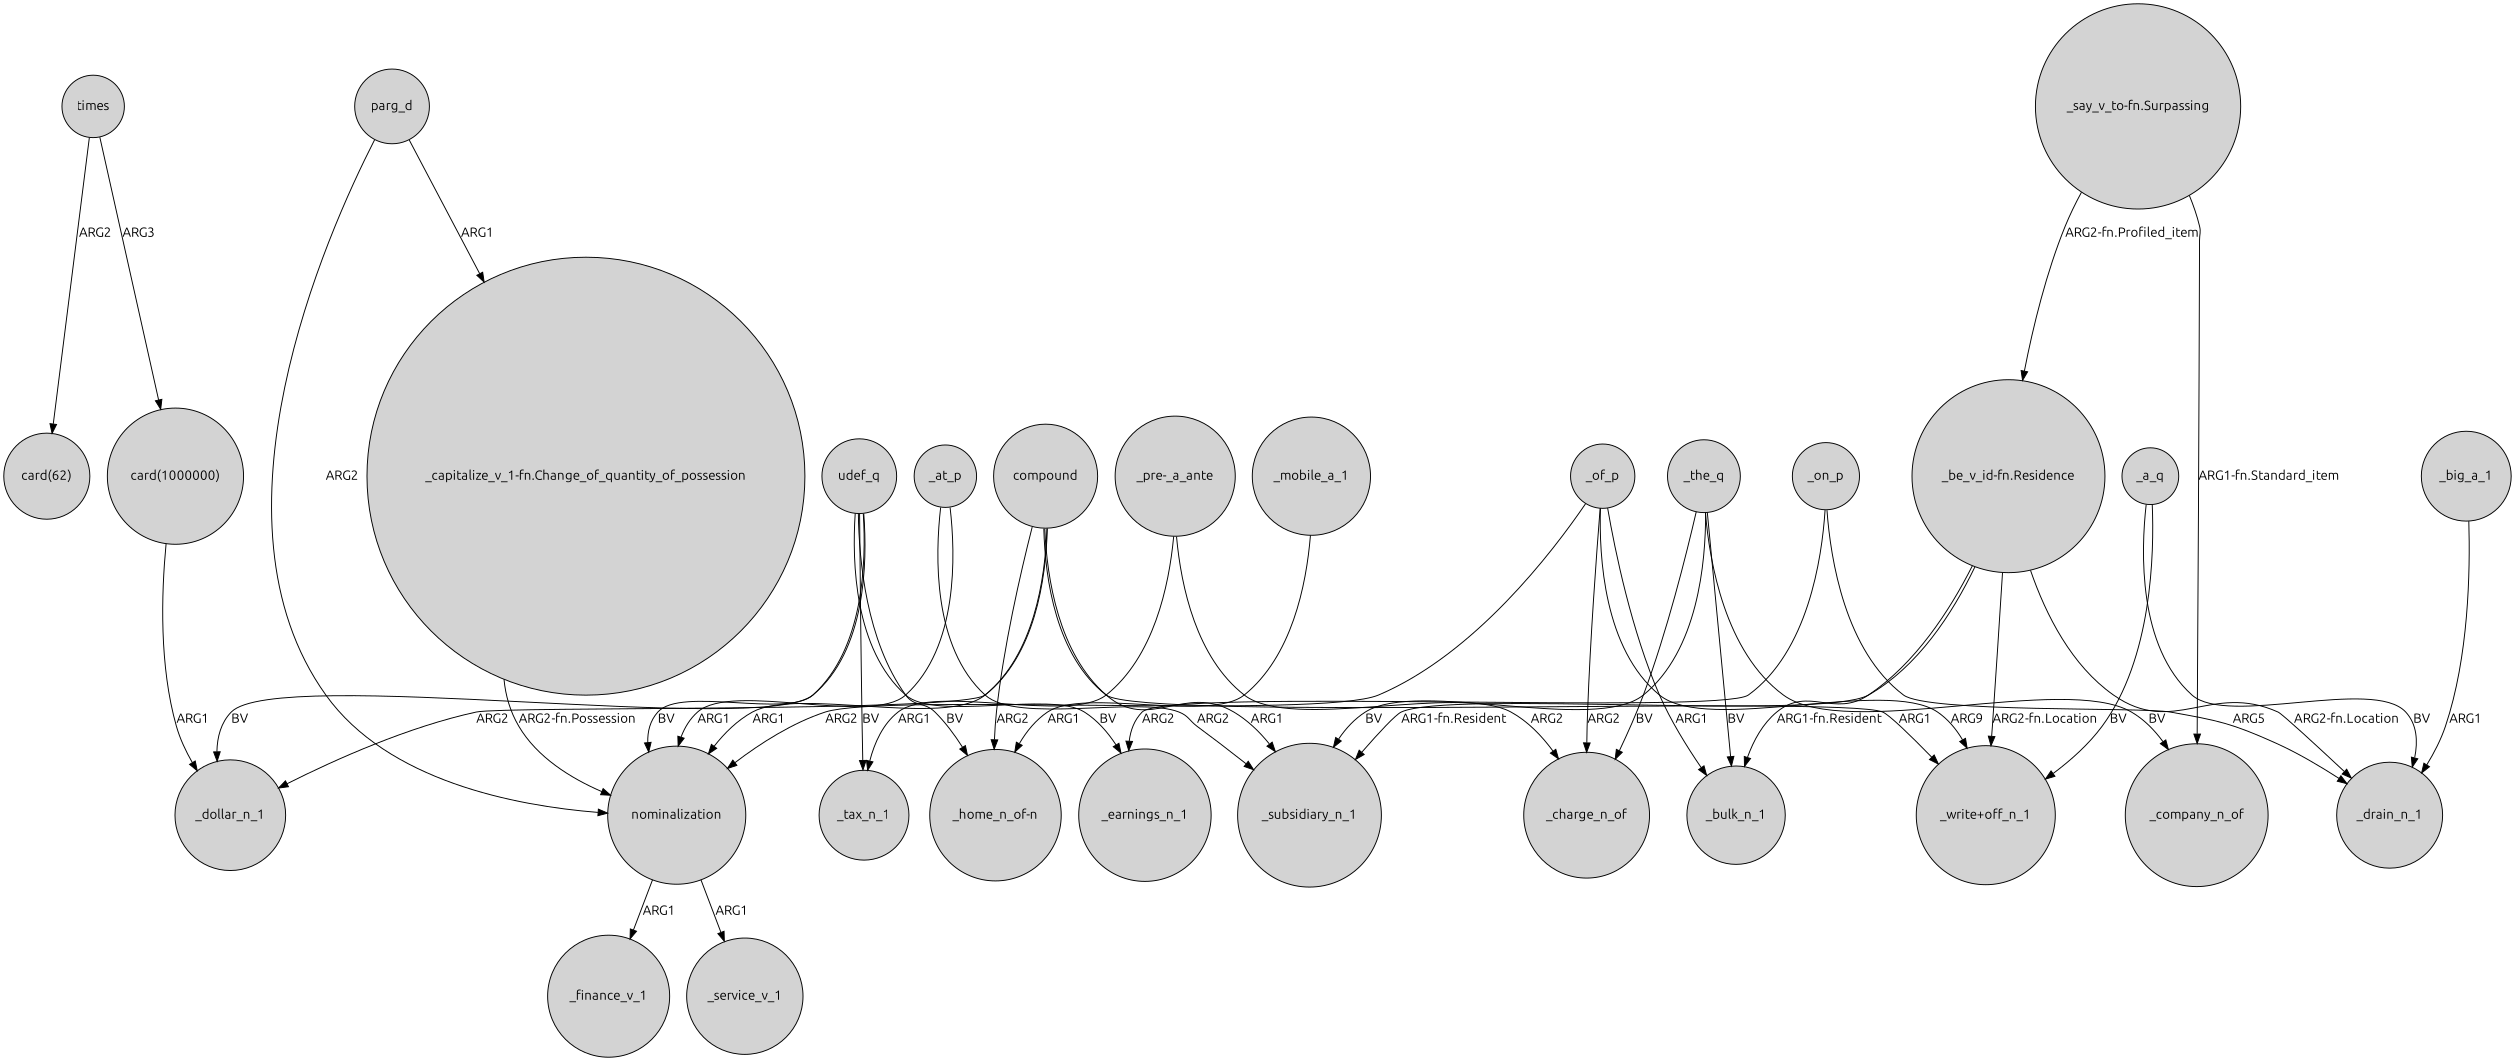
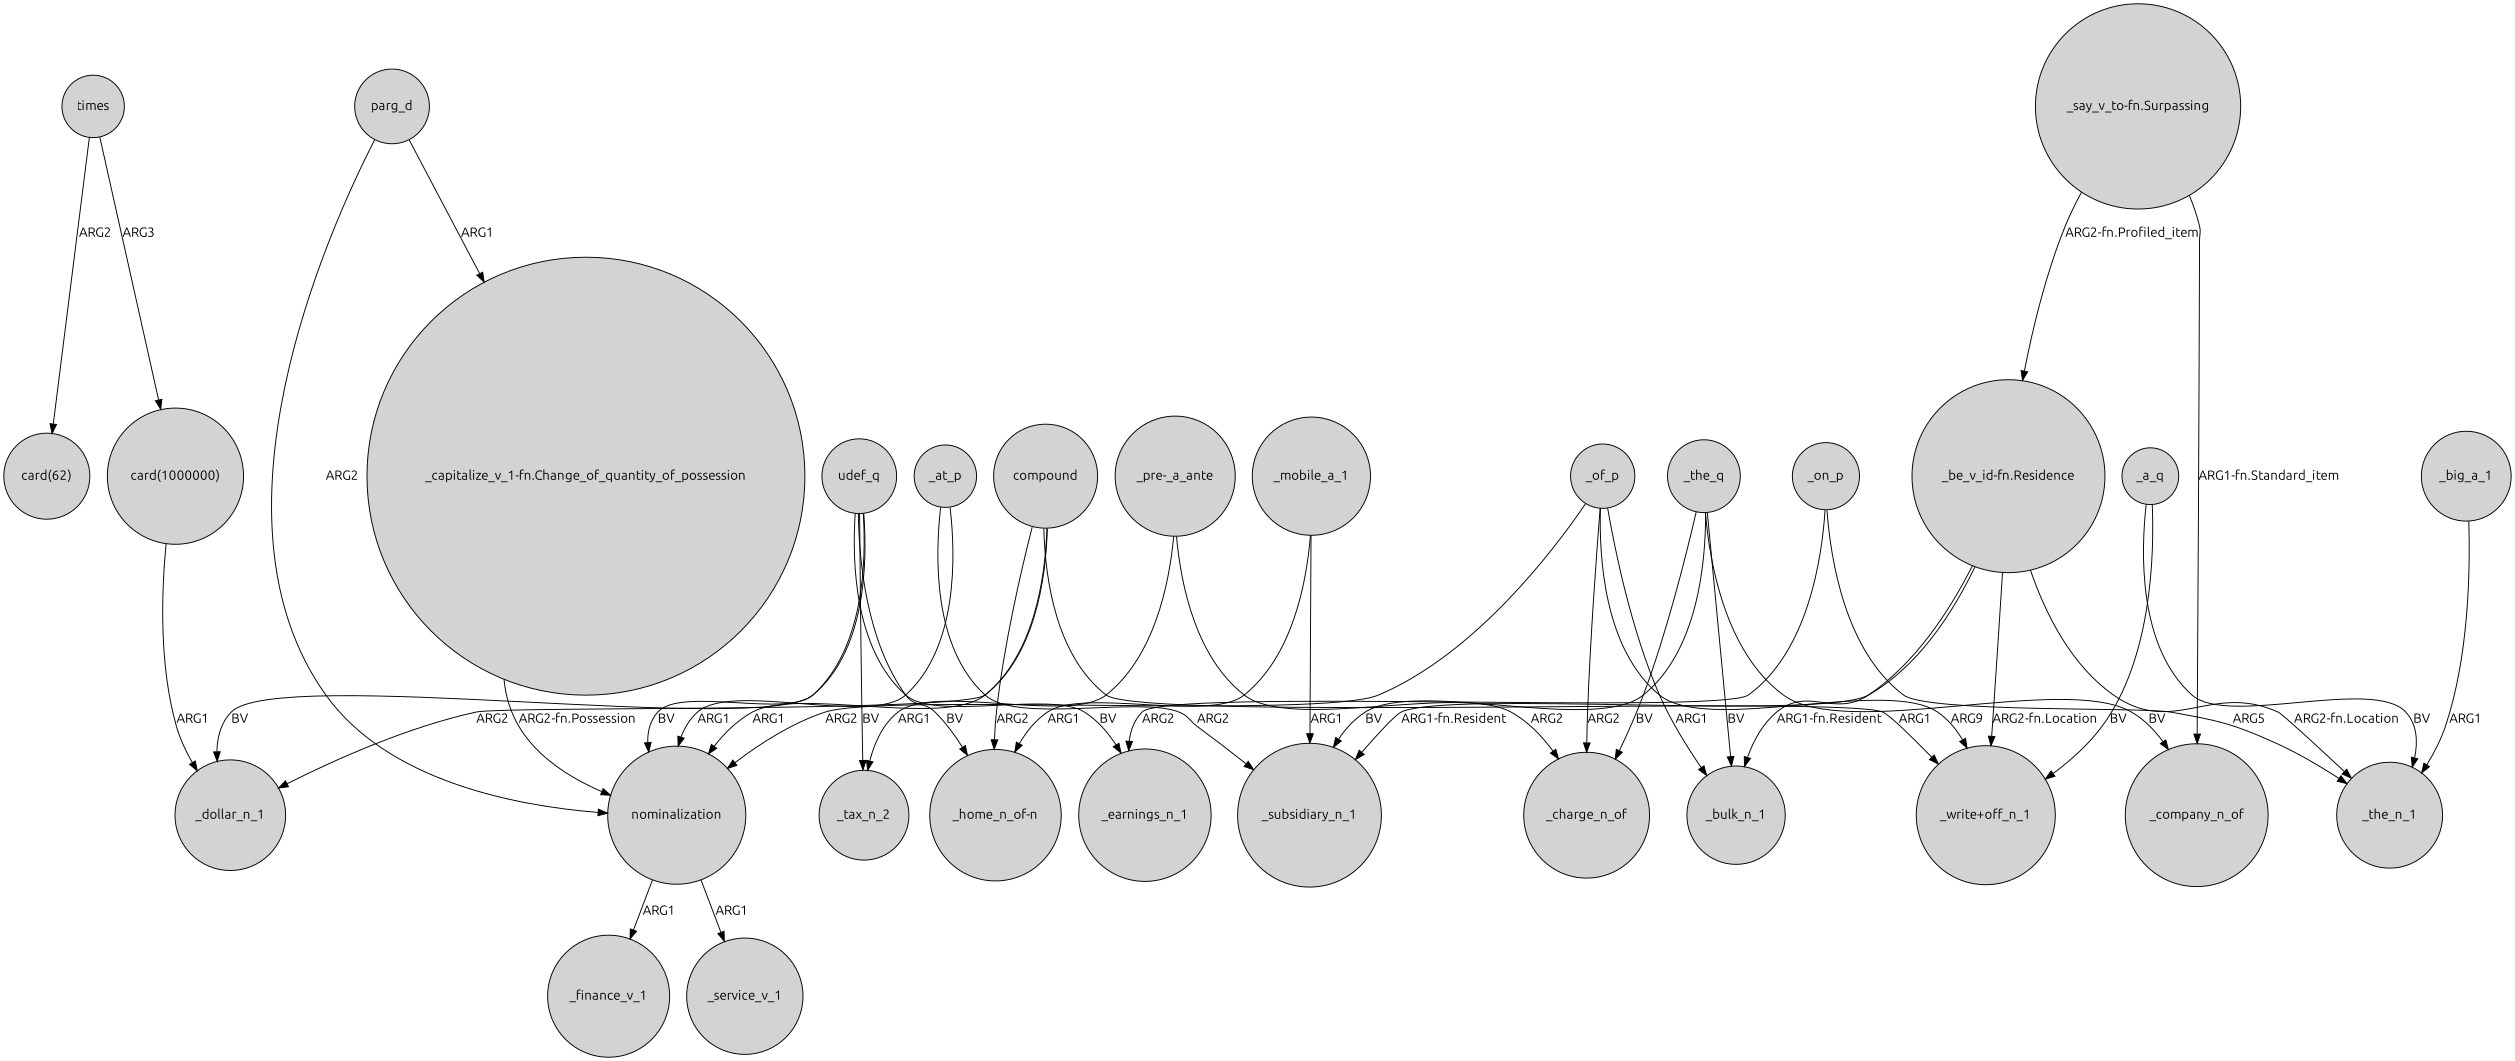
edge "compound" -> "_subsidiary_n_1": now "_mobile_a_1" -> "_subsidiary_n_1"
node "_tax_n_1": label "_tax_n_1" -> "_tax_n_2"
node "_drain_n_1": label "_drain_n_1" -> "_the_n_1"
